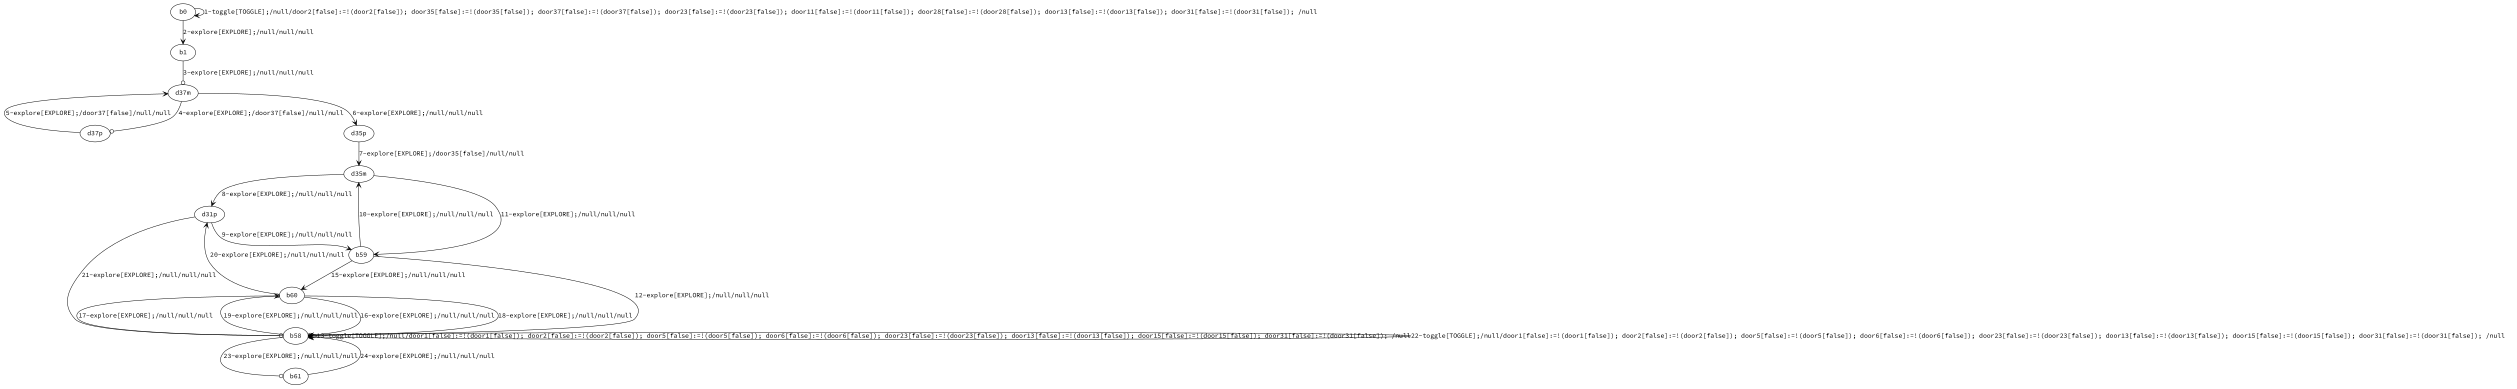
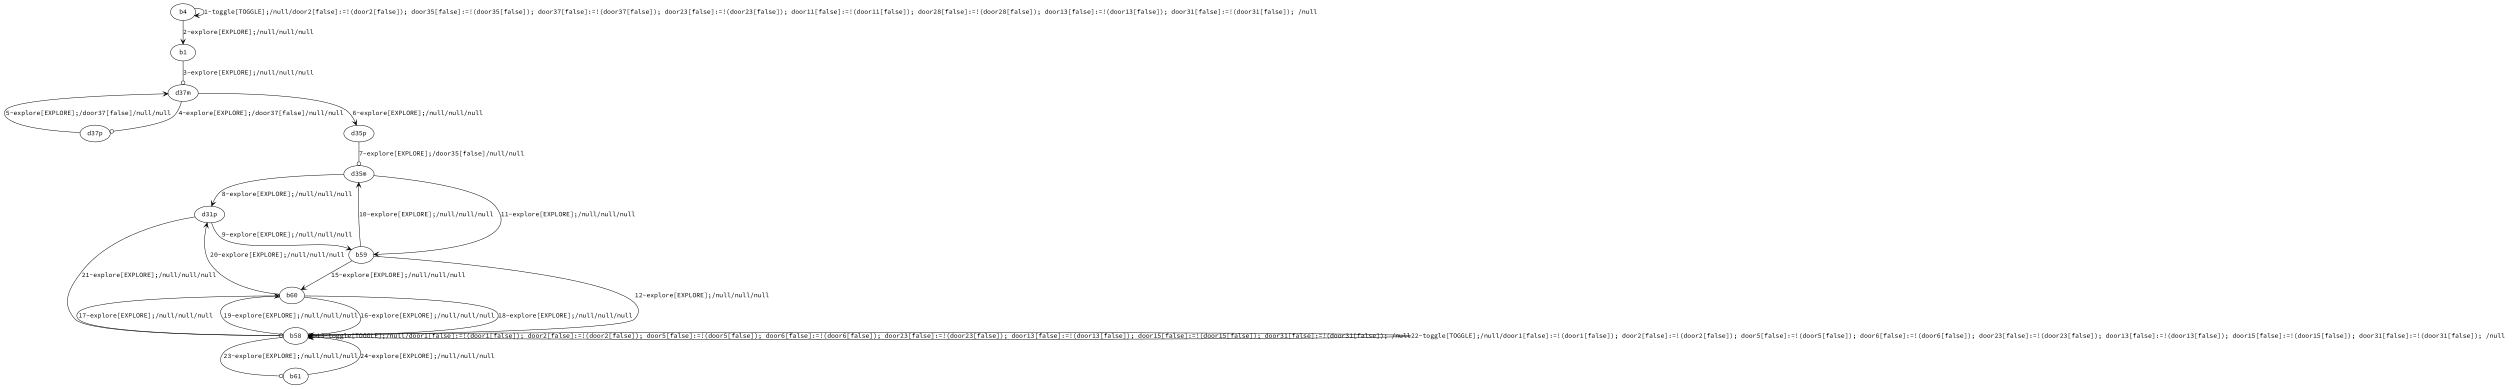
node "b0": label "b0" -> "b4"
edge "d35p" -> "d35m": arrowhead vee -> odot
edge "b61" -> "b58": arrowhead vee -> odot
